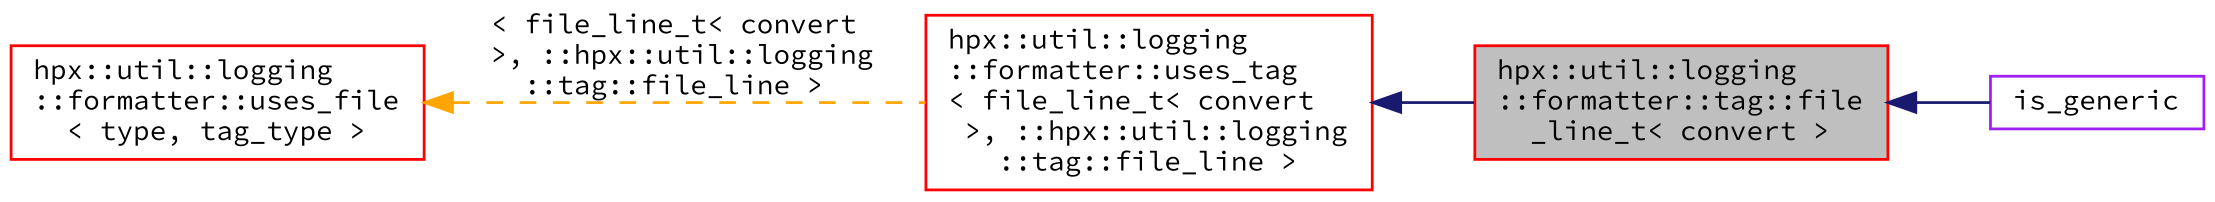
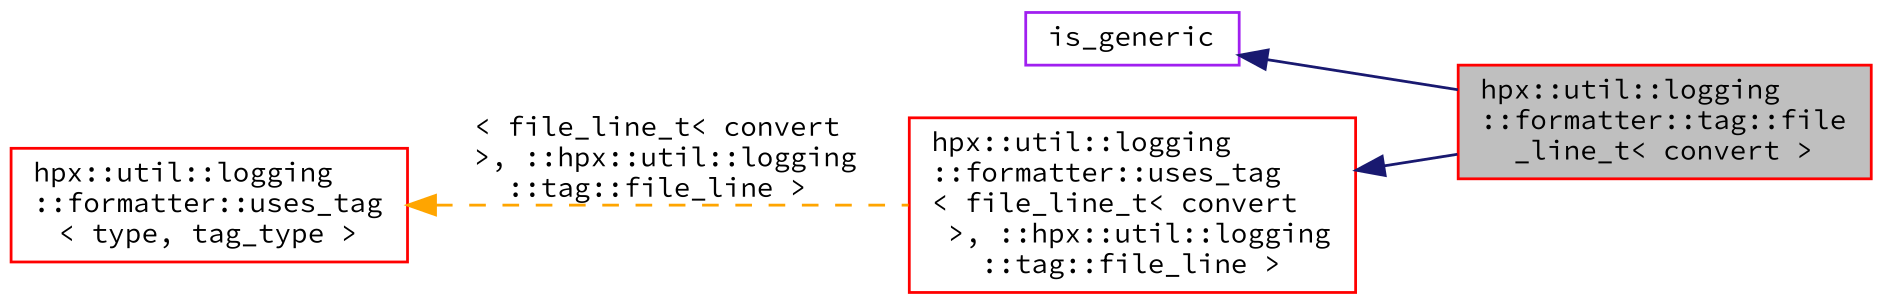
node "hpx::util::logging ::formatter::uses_file < type, tag_type >": label "hpx::util::logging ::formatter::uses_file < type, tag_type >" -> "hpx::util::logging ::formatter::uses_tag < type, tag_type >"
edge "is_generic" -> "hpx::util::logging ::formatter::tag::file _line_t< convert >": reversed
